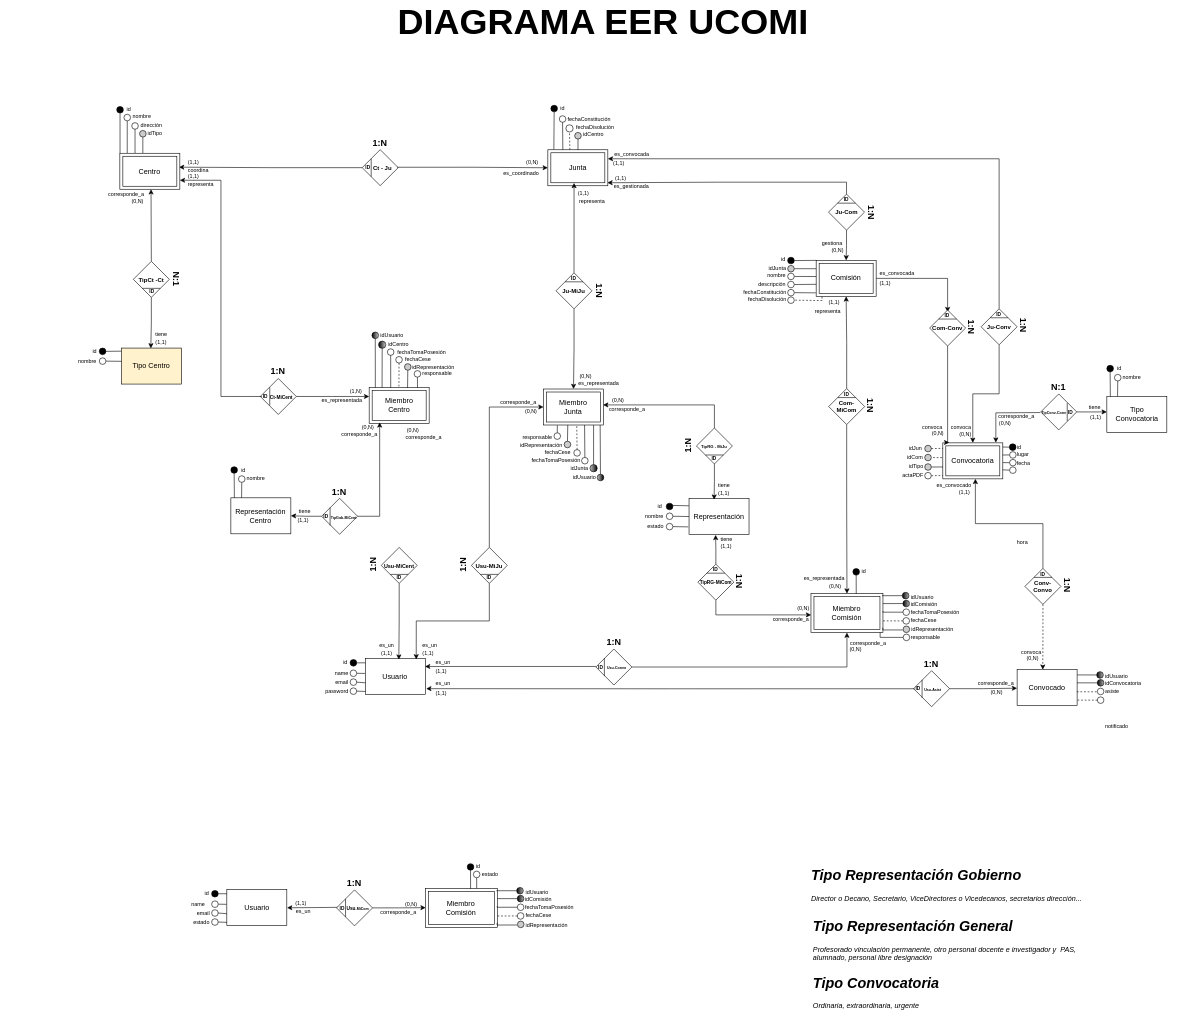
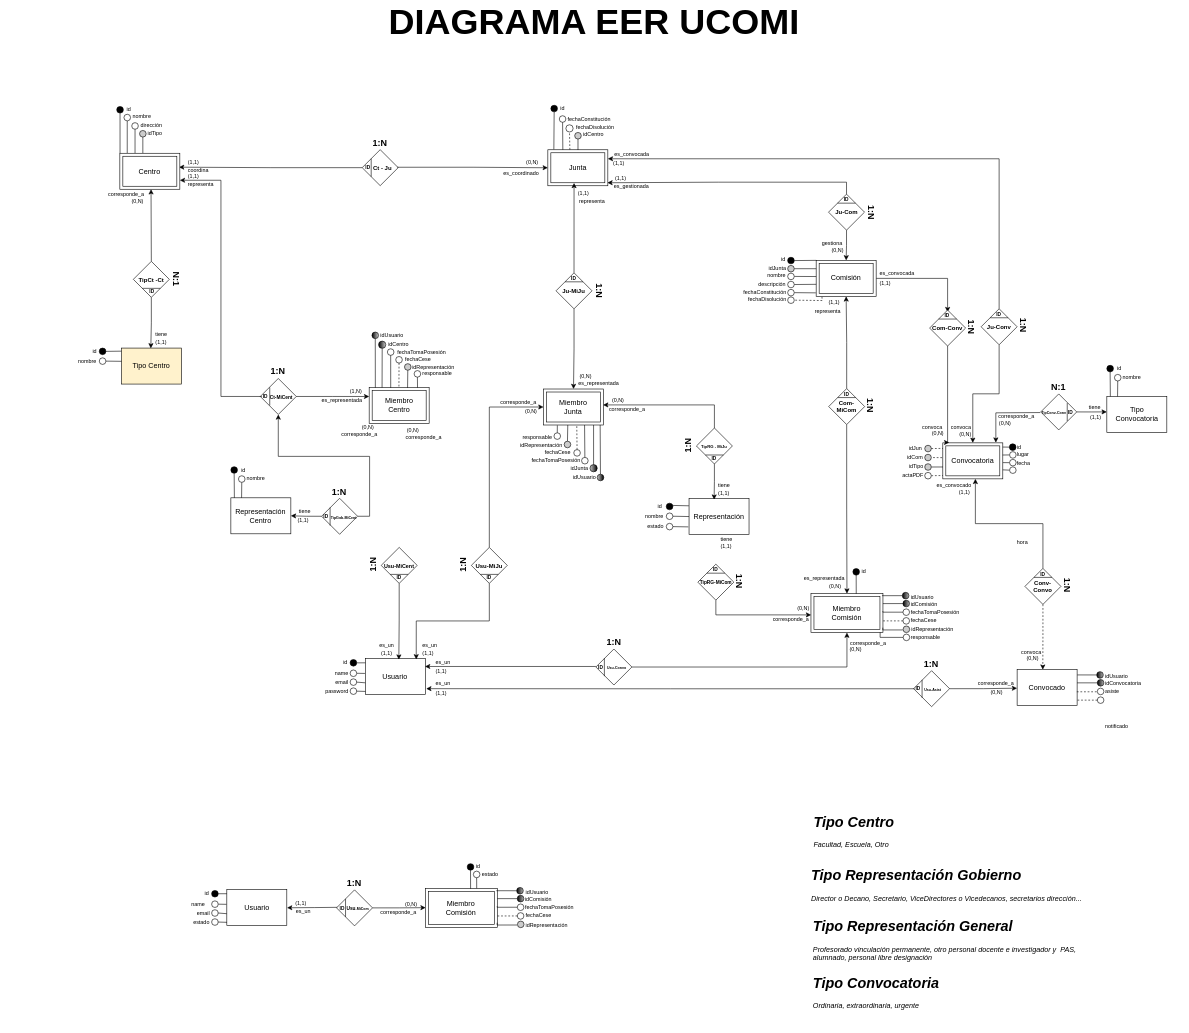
node "DIAGRAMA EER UCOMI": moved (603, 22) -> (594, 22)
edge "TipGob-MiCent" -> "Miembro Centro": now "TipGob-MiCent" -> "Ct-MiCent"
edge "TipRG-MiCom" -> "Representación": removed
node "Tipo CentroFacultad, Escuela, Otro": added
